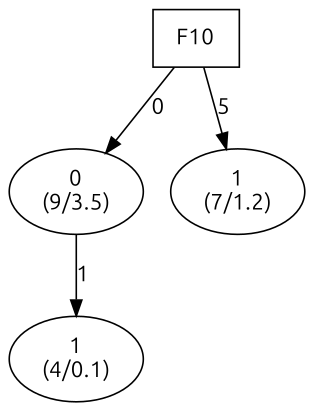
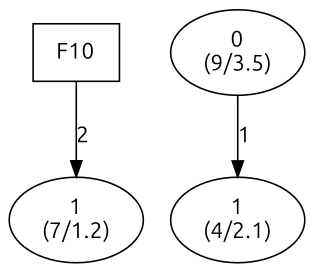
edge "F10" -> "0 (9/3.5)": removed, label "0"
edge "F10" -> "1 (7/1.2)": label "5" -> "2"
node "1 (4/0.1)": label "1 (4/0.1)" -> "1 (4/2.1)"
